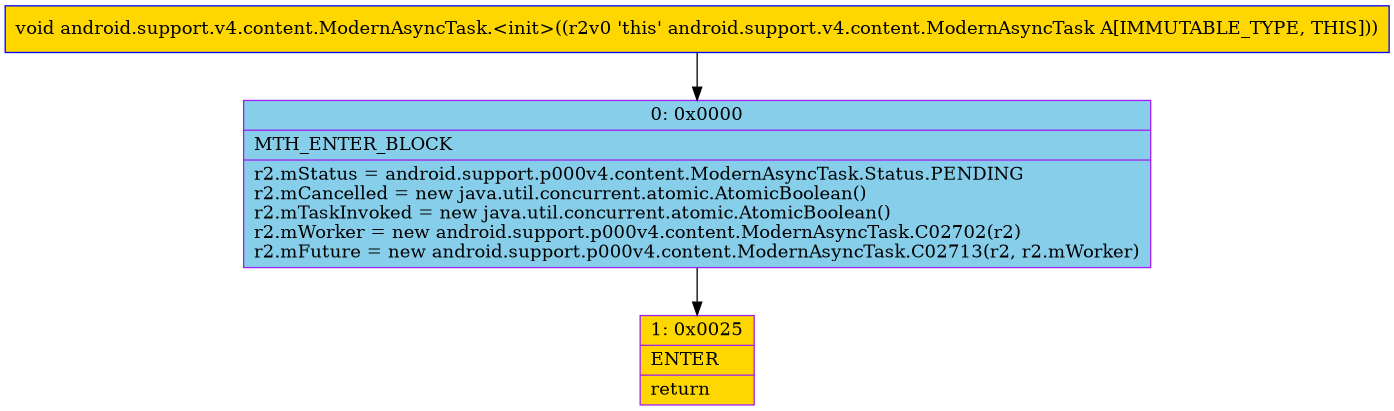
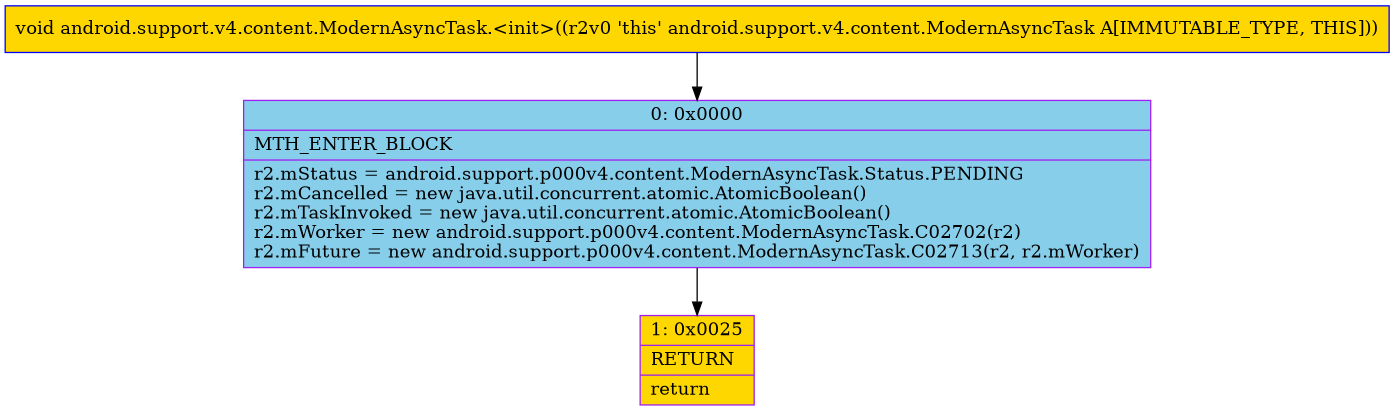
node "1: 0x0025": text "ENTER" -> "RETURN"
